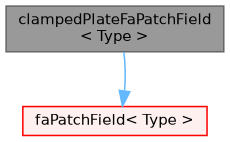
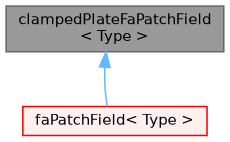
edge "clampedPlateFaPatchField < Type >" -> "faPatchField< Type >": reversed
